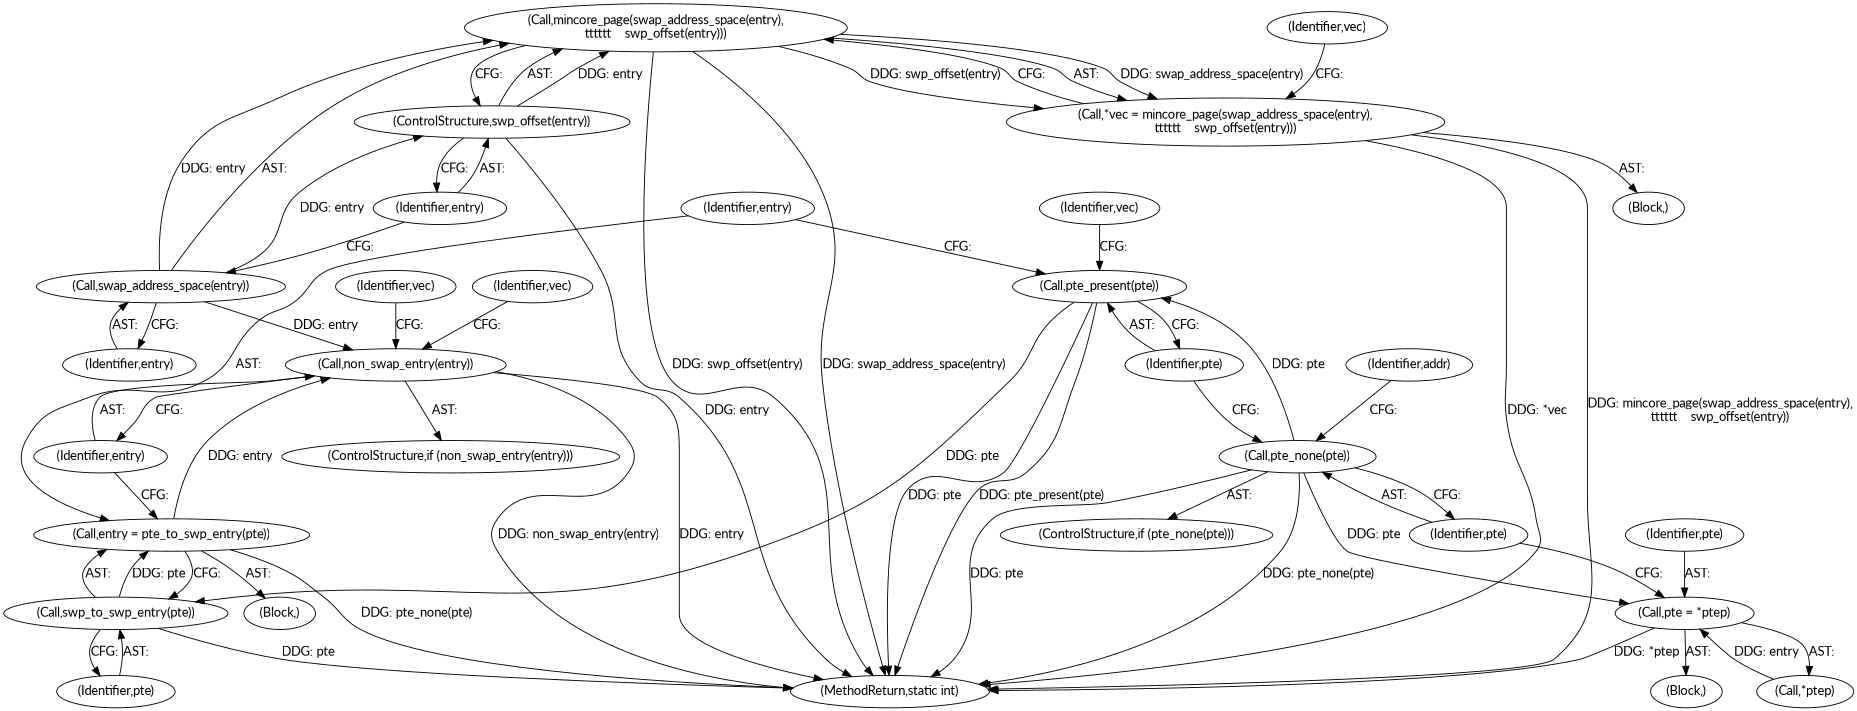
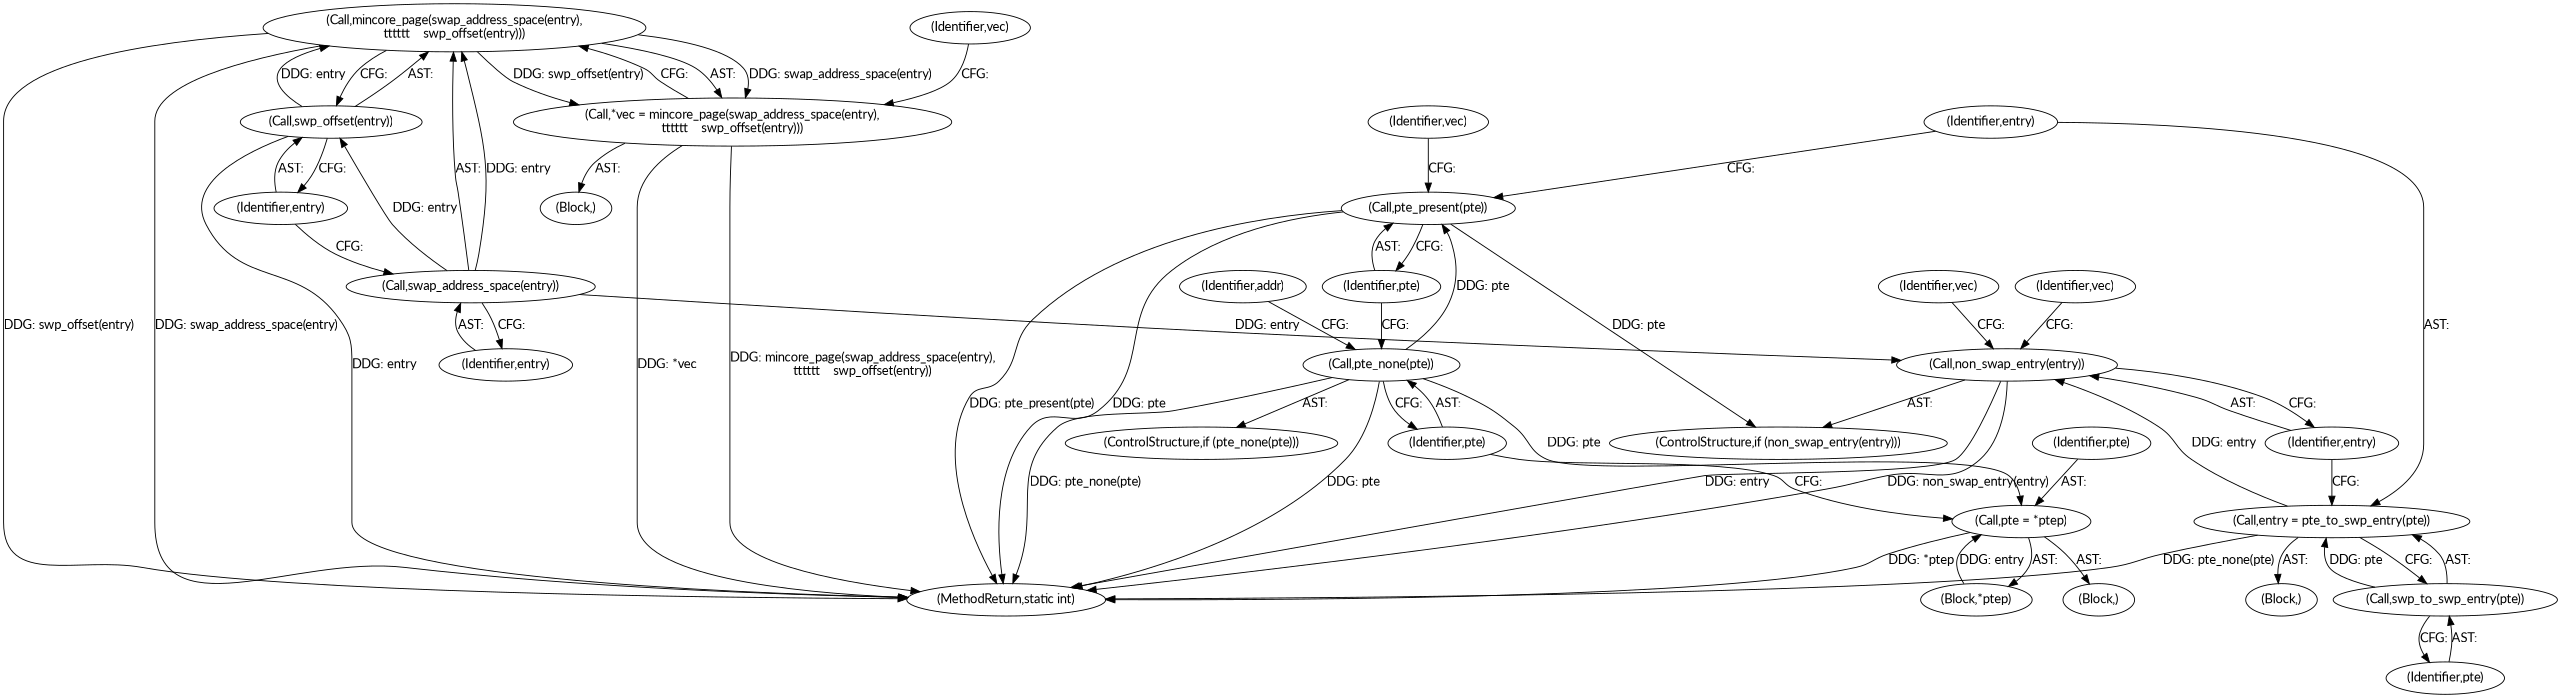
node "(ControlStructure,swp_offset(entry))": label "(ControlStructure,swp_offset(entry))" -> "(Call,swp_offset(entry))"
edge "(Call,pte_present(pte))" -> "(Call,swp_to_swp_entry(pte))": now "(Call,pte_present(pte))" -> "(ControlStructure,if (non_swap_entry(entry)))"
edge "(Call,swp_to_swp_entry(pte))" -> "(MethodReturn,static int)": removed, label "DDG: pte"
node "(Call,*ptep)": label "(Call,*ptep)" -> "(Block,*ptep)"
